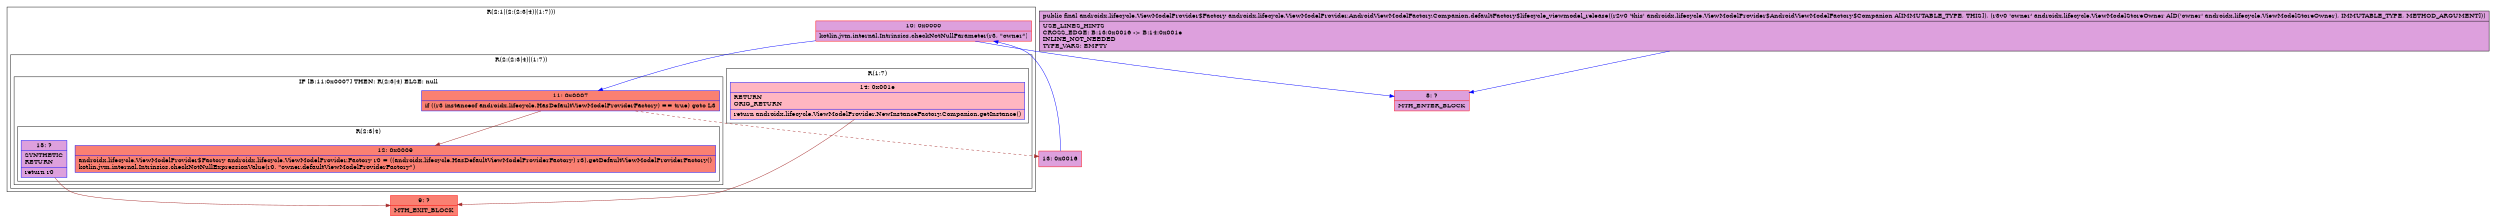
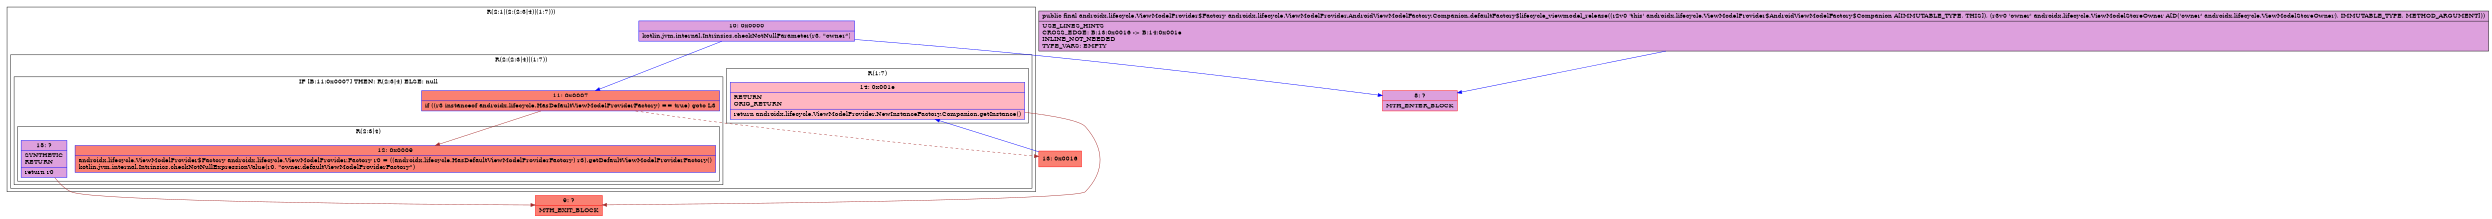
node "10: 0x0000": color red -> blue
edge "13: 0x0016" -> "10: 0x0000": now "13: 0x0016" -> "14: 0x001e"
node "13: 0x0016": fillcolor plum -> salmon
